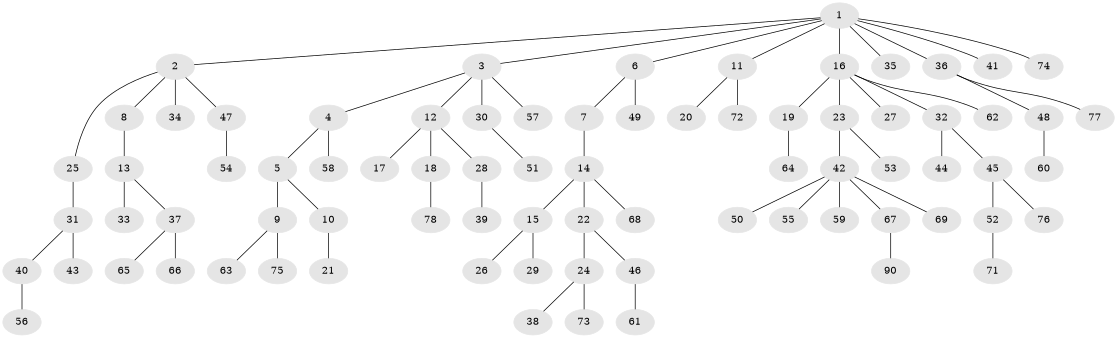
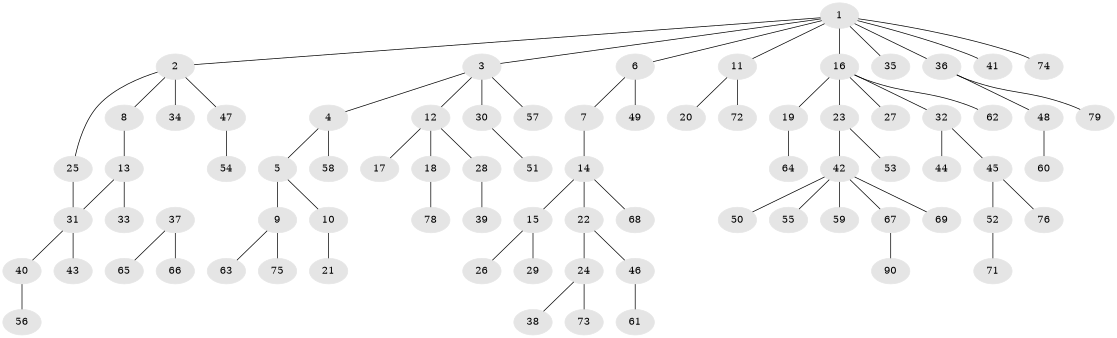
node "77": label "77" -> "79"
edge "13" -- "37": now "13" -- "31"
